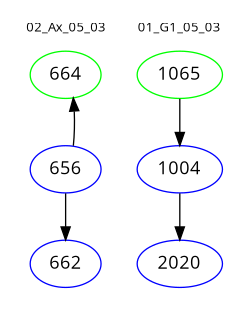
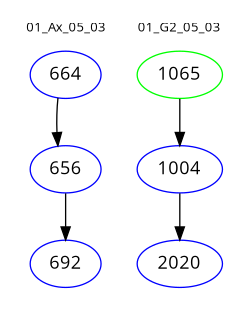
cluster "02_Ax_05_03": label "02_Ax_05_03" -> "01_Ax_05_03"
cluster "01_G1_05_03": label "01_G1_05_03" -> "01_G2_05_03"
node "664": color green -> blue
edge "656" -> "664": reversed
node "662": label "662" -> "692"
